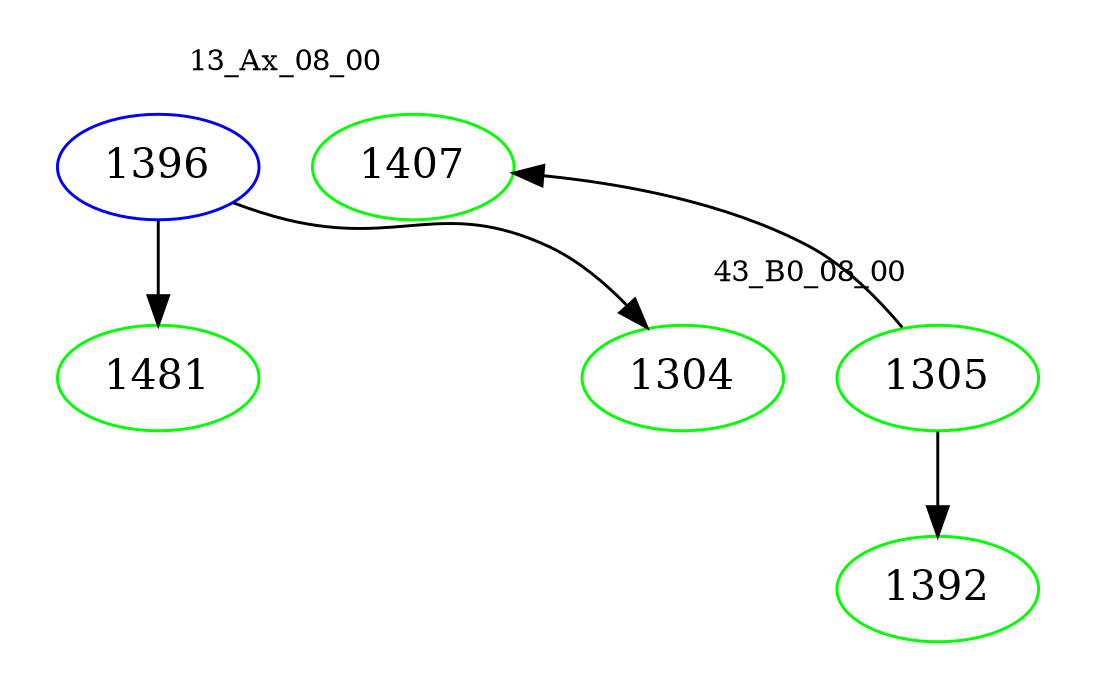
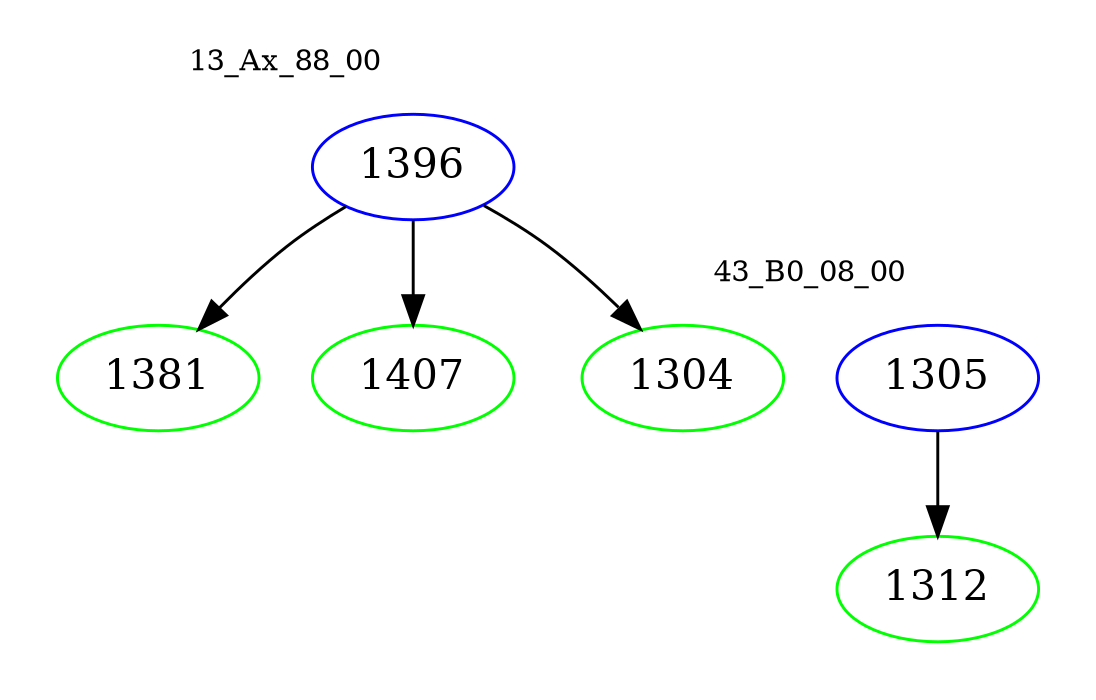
cluster "13_Ax_08_00": label "13_Ax_08_00" -> "13_Ax_88_00"
edge "1305" -> "1407": now "1396" -> "1407"
node "1481": label "1481" -> "1381"
node "1305": color green -> blue
node "1392": label "1392" -> "1312"
